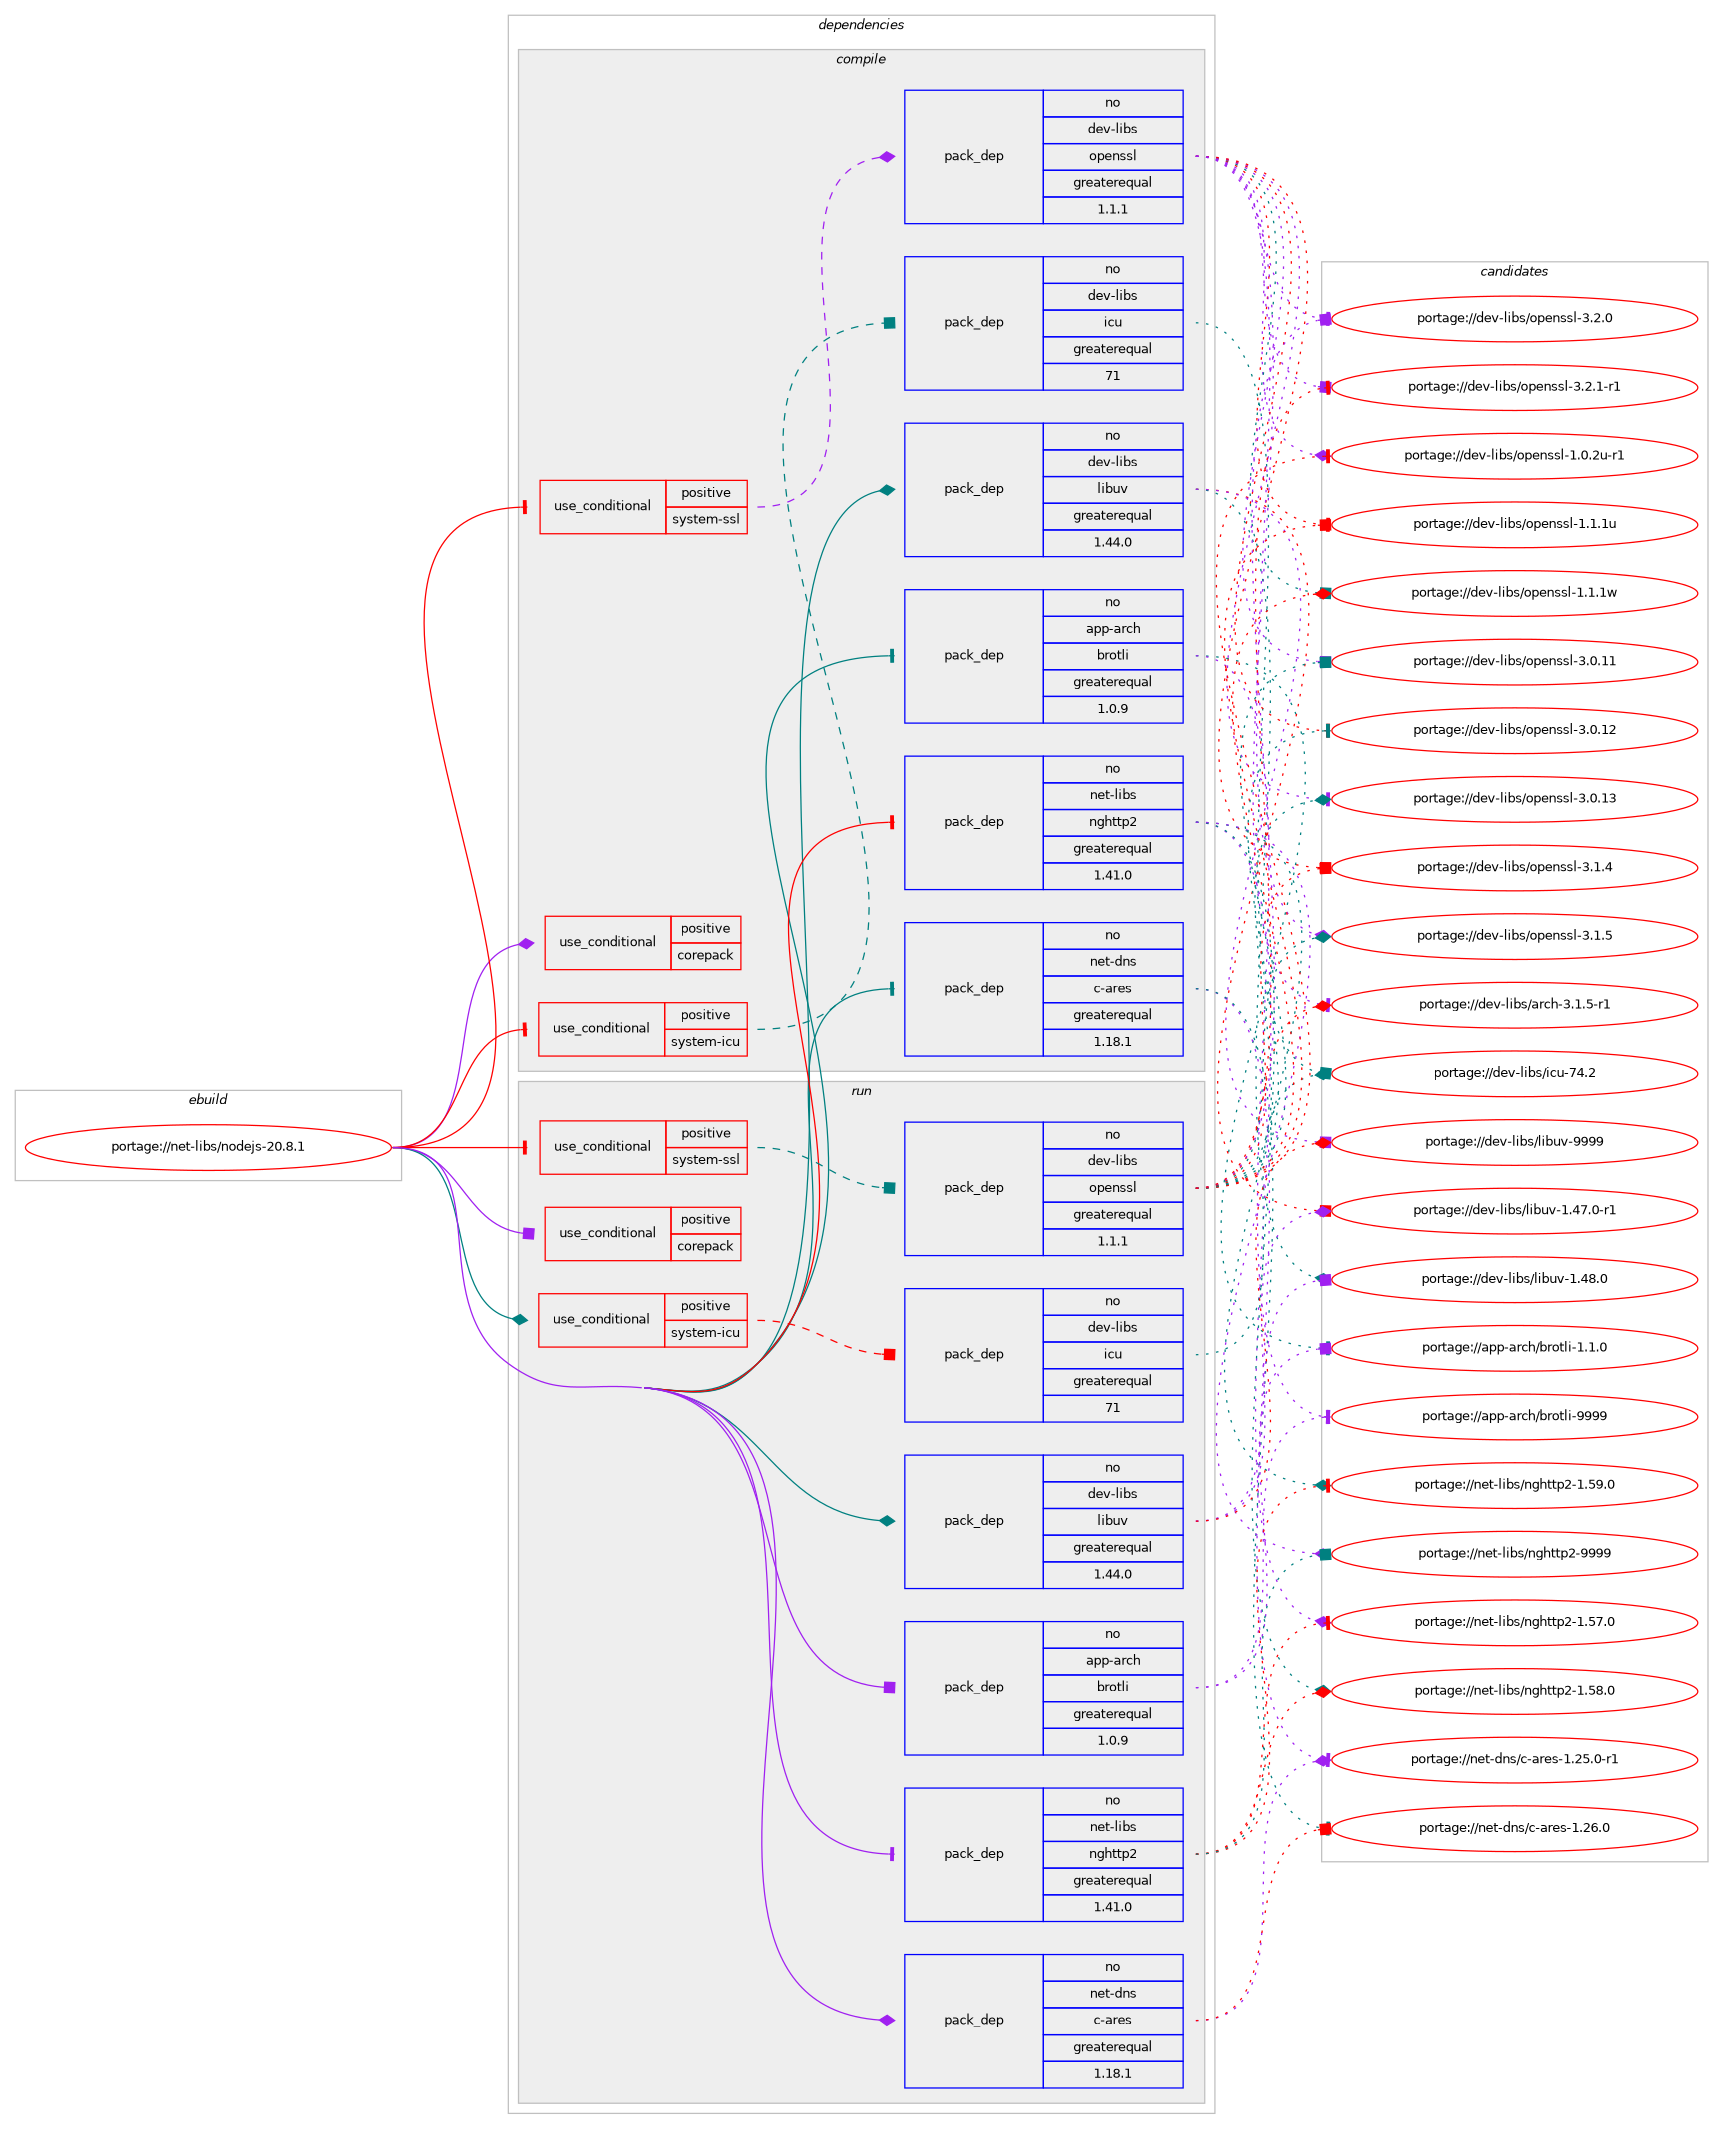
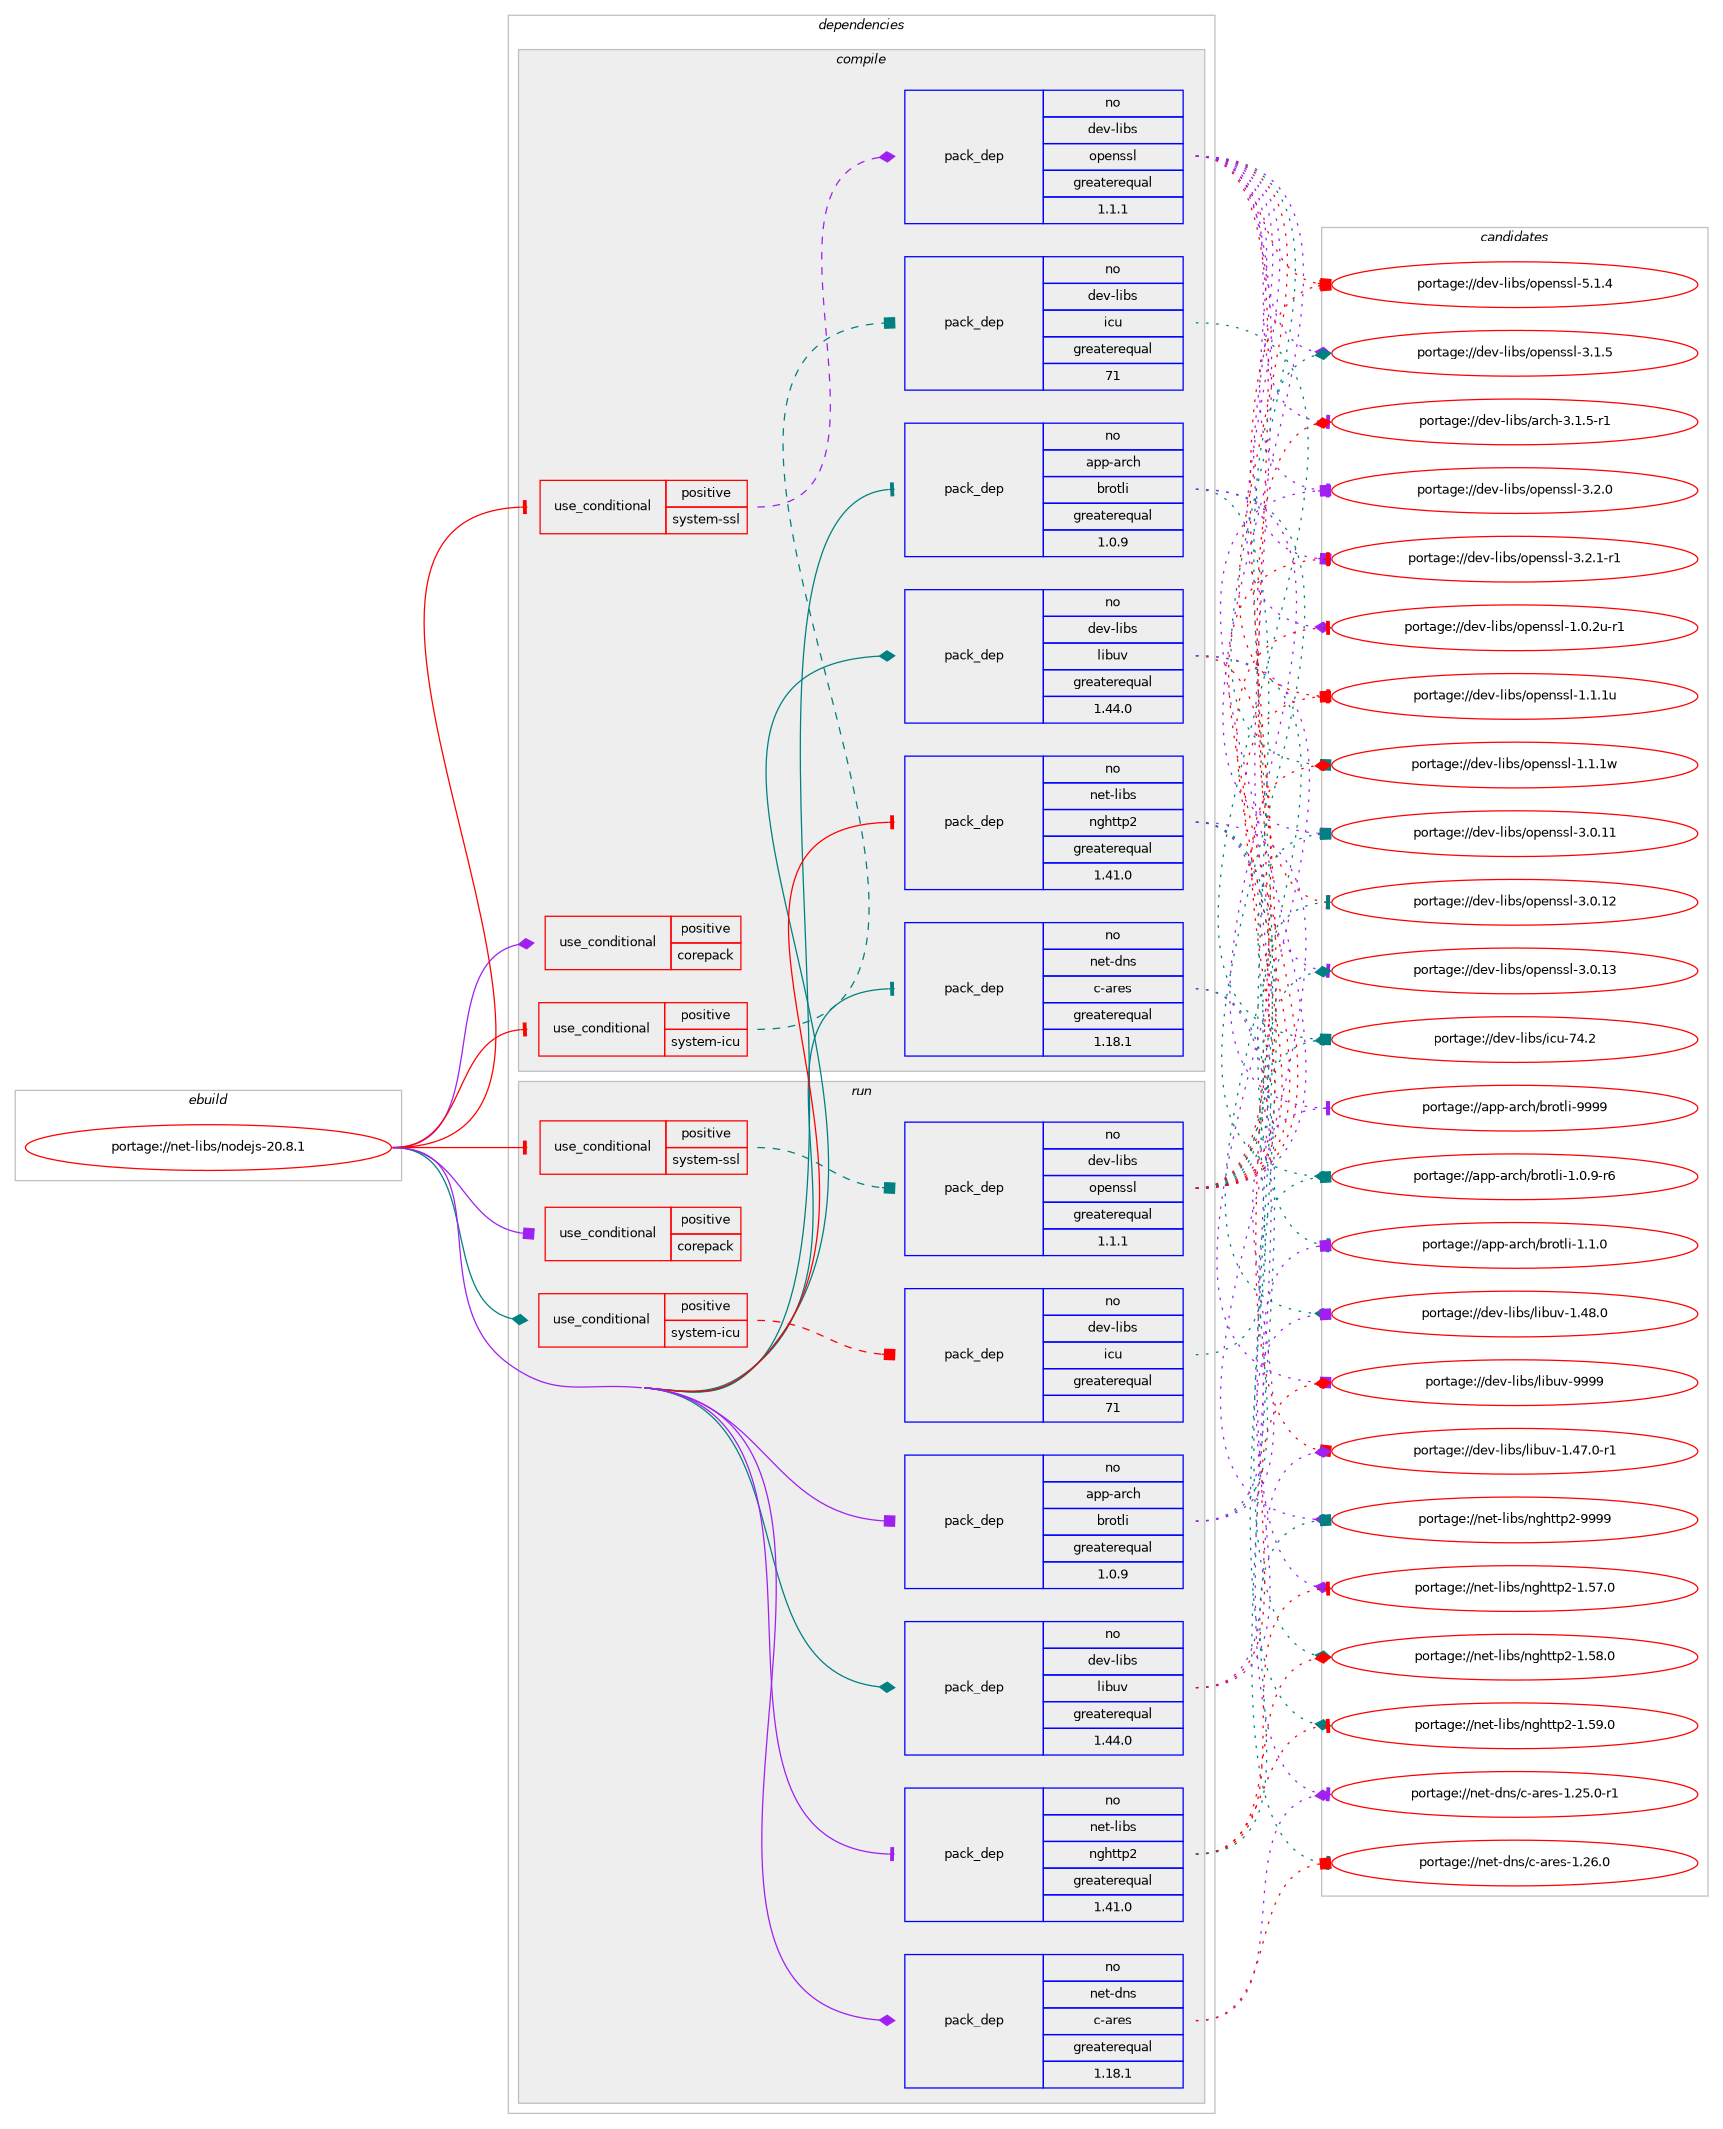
node "portage://dev-libs/openssl-3.1.4": label "portage://dev-libs/openssl-3.1.4" -> "portage://dev-libs/openssl-5.1.4"
node "portage://app-arch/brotli-1.0.9-r6": added
